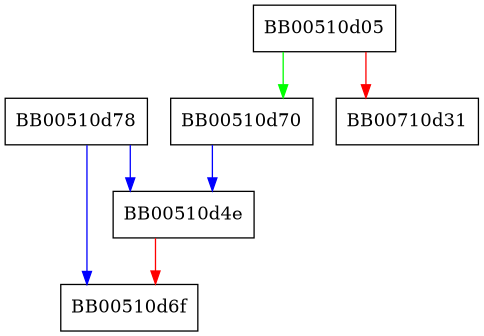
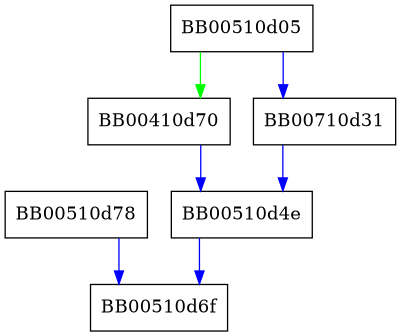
edge "BB00510d05" -> "BB00710d31": color red -> blue
node "BB00510d70": label "BB00510d70" -> "BB00410d70"
edge "BB00510d78" -> "BB00510d4e": now "BB00710d31" -> "BB00510d4e"
edge "BB00510d4e" -> "BB00510d6f": color red -> blue
